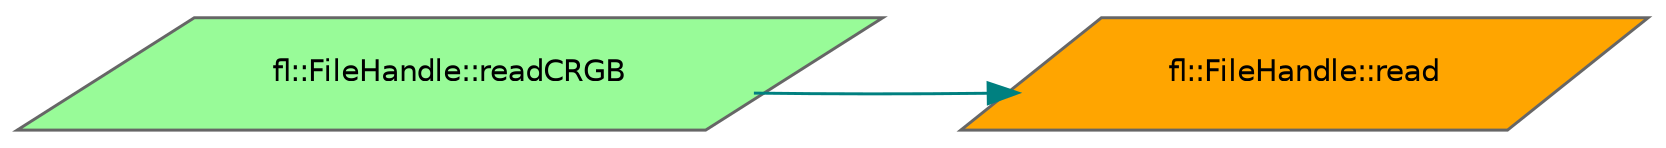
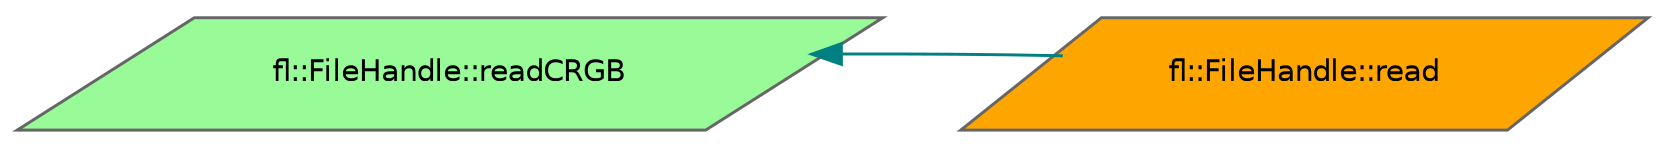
edge "fl::FileHandle::readCRGB" -> "fl::FileHandle::read": reversed
